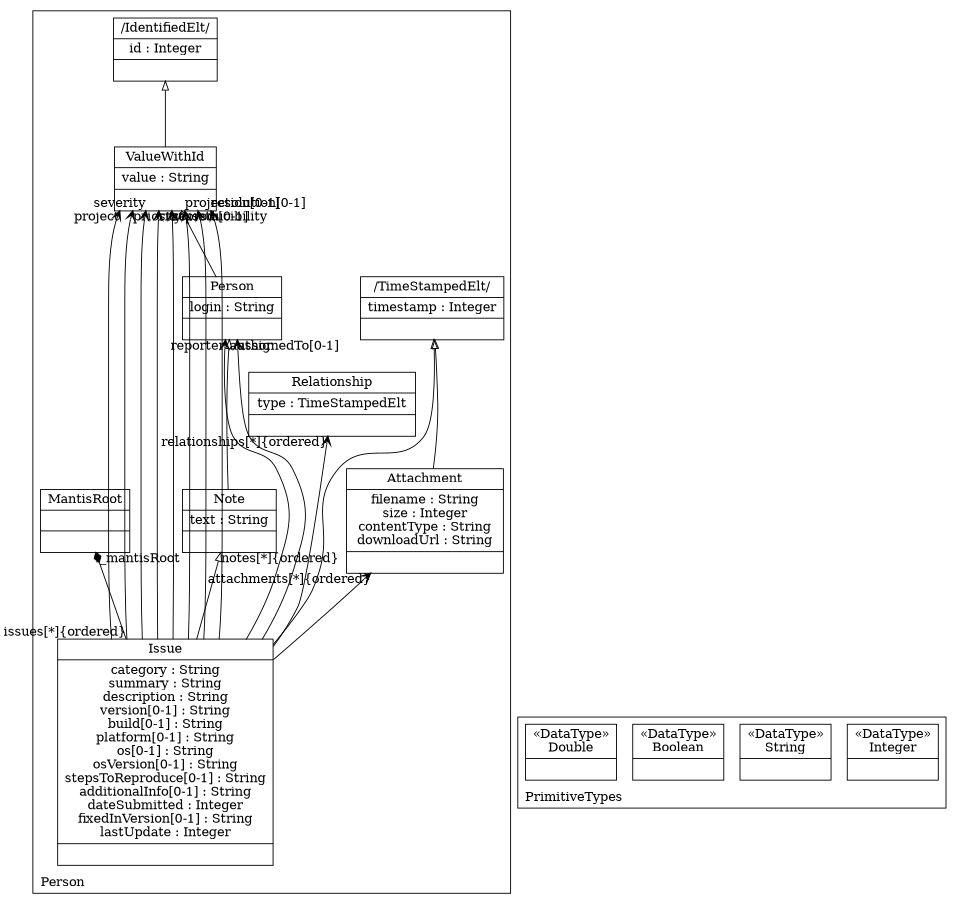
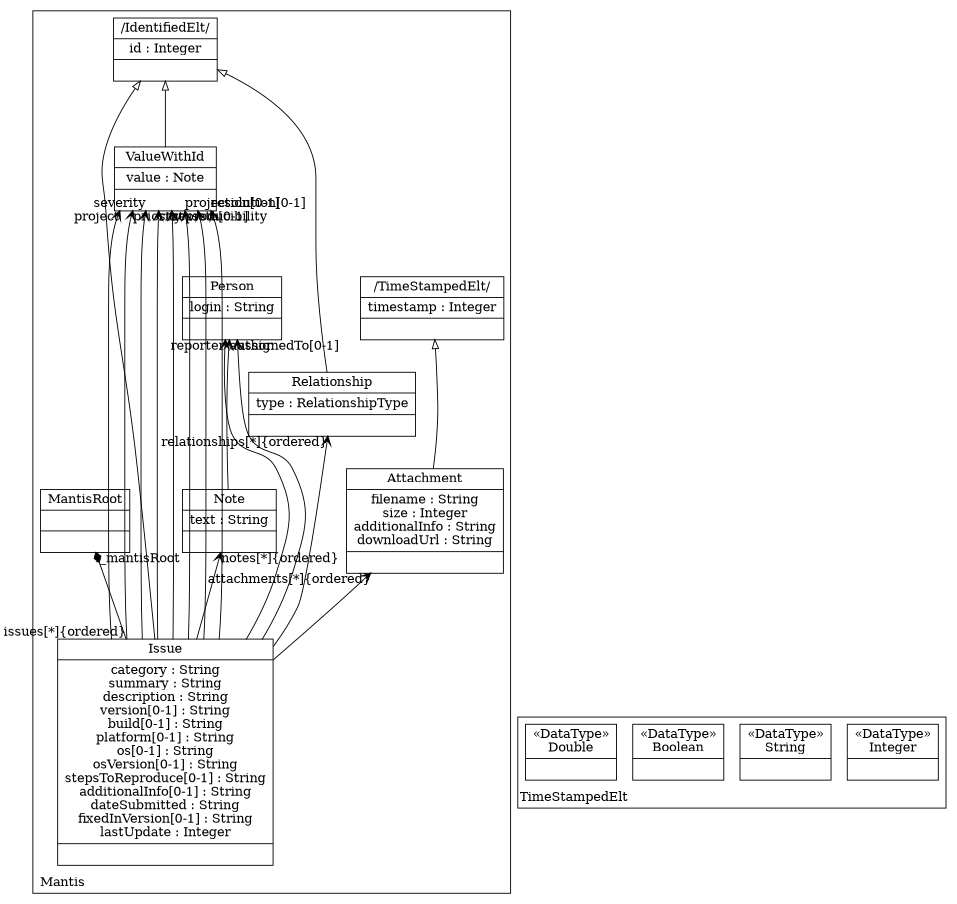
node "ValueWithId": text "value : String" -> "value : Note"
edge "Relationship" -> "/IdentifiedElt/": added
edge "Person" -> "ValueWithId": removed
node "Relationship": text "type : TimeStampedElt" -> "type : RelationshipType"
edge "Note" -> "Person": arrowhead onormal -> vee
edge "Issue" -> "/TimeStampedElt/": now "Issue" -> "/IdentifiedElt/"
node "Attachment": text "contentType : String" -> "additionalInfo : String"
edge "Issue" -> "Note": arrowhead onormal -> vee
cluster "PrimitiveTypes": label "PrimitiveTypes" -> "TimeStampedElt"
node "Issue": text "dateSubmitted : Integer" -> "dateSubmitted : String"
cluster "Person": label "Person" -> "Mantis"
